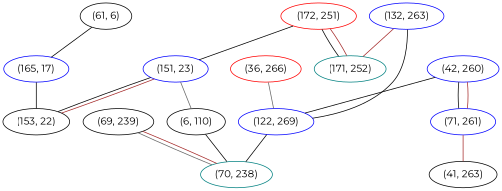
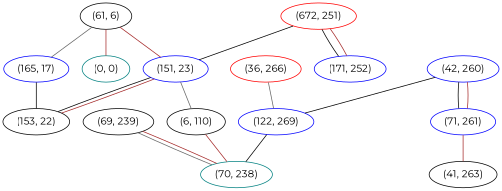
node "(172, 251)": label "(172, 251)" -> "(672, 251)"
node "(132, 263)": removed
edge "(61, 6)" -- "(165, 17)": color black -> gray40
edge "(61, 6)" -- "(151, 23)": added
node "(0, 0)": added
node "(171, 252)": color teal -> blue
edge "(6, 110)" -- "(70, 238)": color black -> brown
